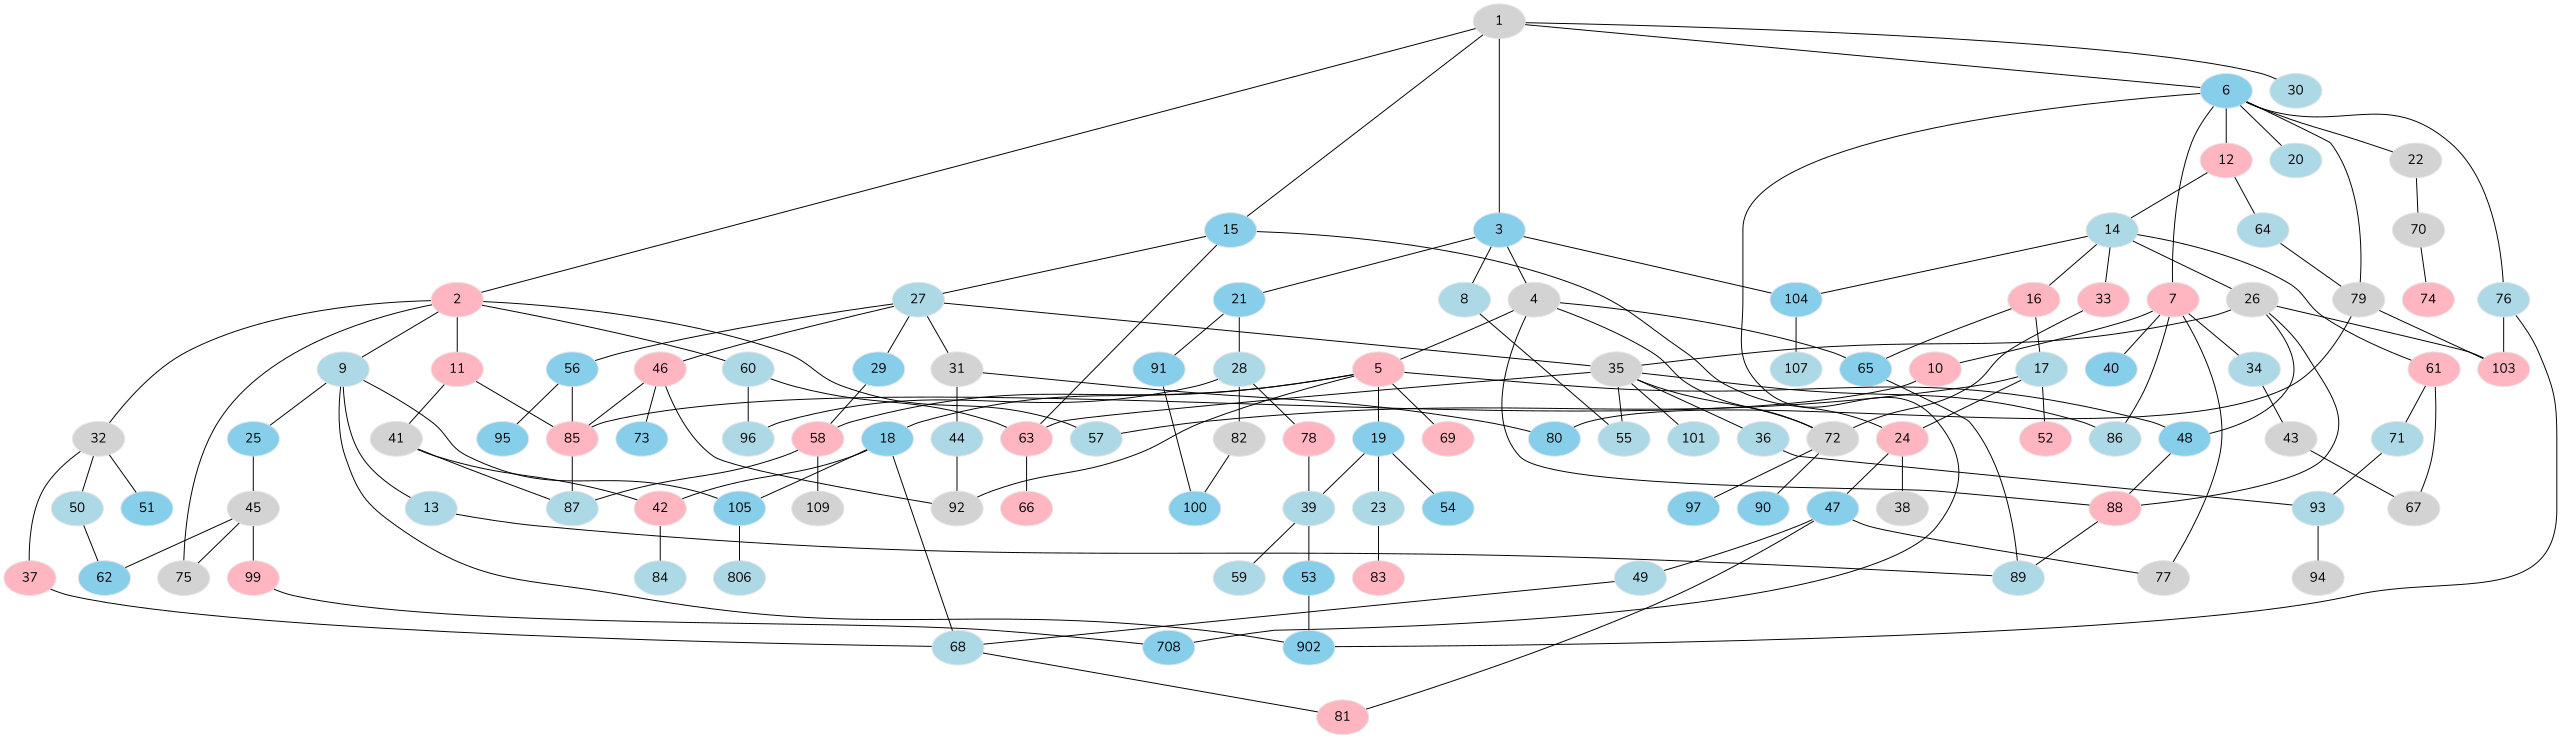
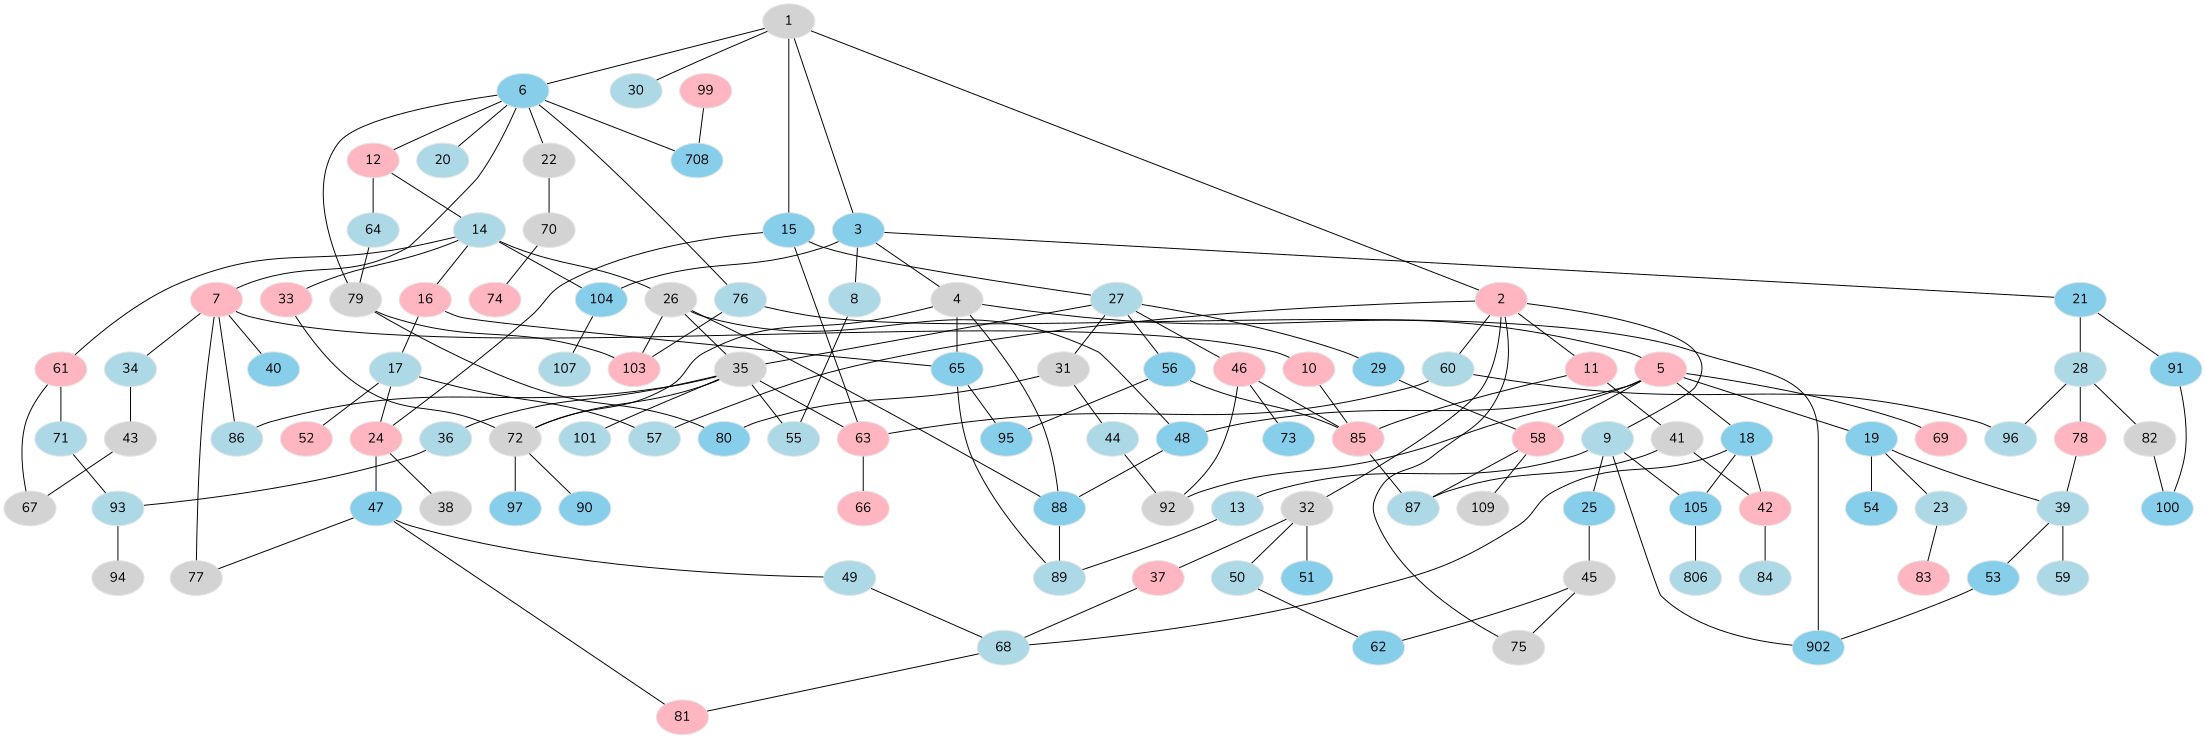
edge "65" -- "95": added
node "88": fillcolor lightpink -> skyblue
edge "45" -- "99": removed
